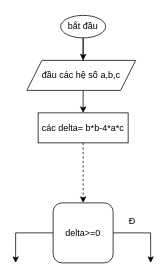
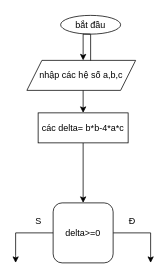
node "bắt đầu": size 45x23 -> 60x19
node "đầu các hệ số a,b,c": label "đầu các hệ số a,b,c" -> "nhập các hệ số a,b,c"
edge "các delta= b*b-4*a*c" -> "delta>=0": style dashed -> solid
node "S": added
